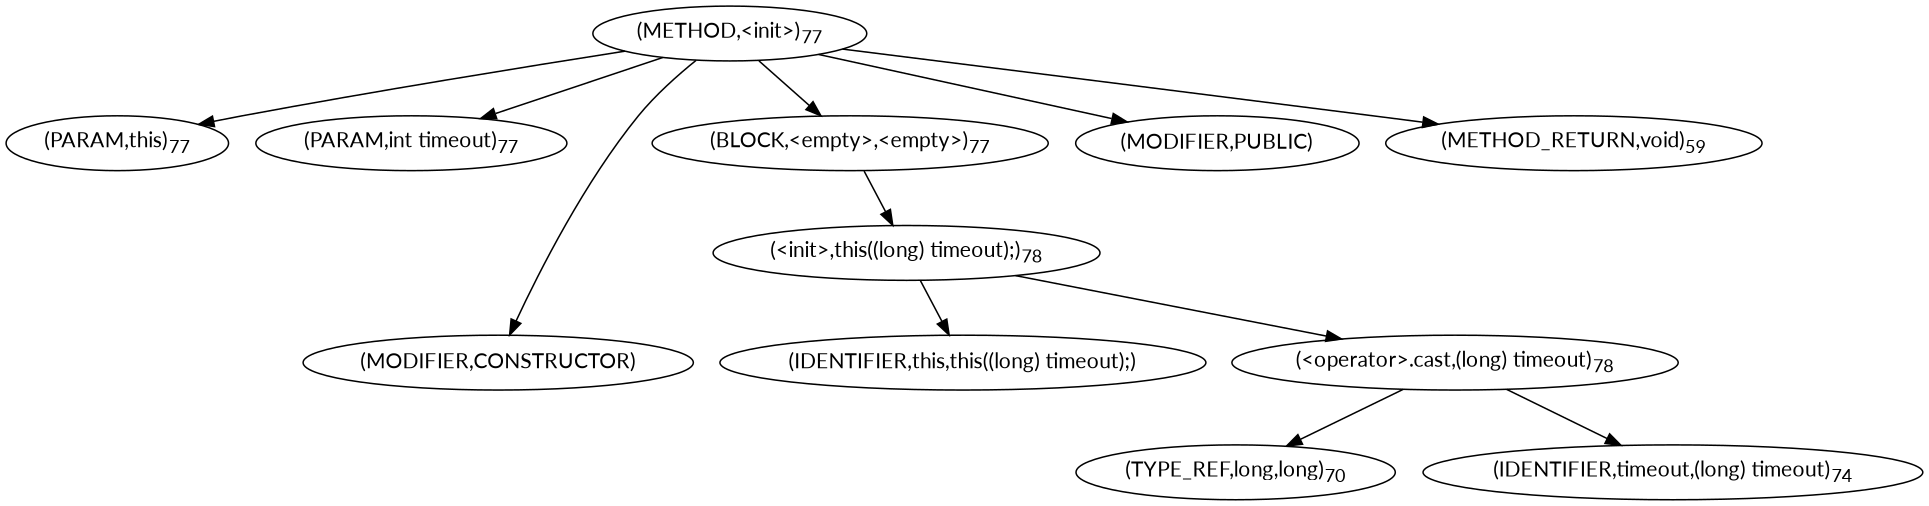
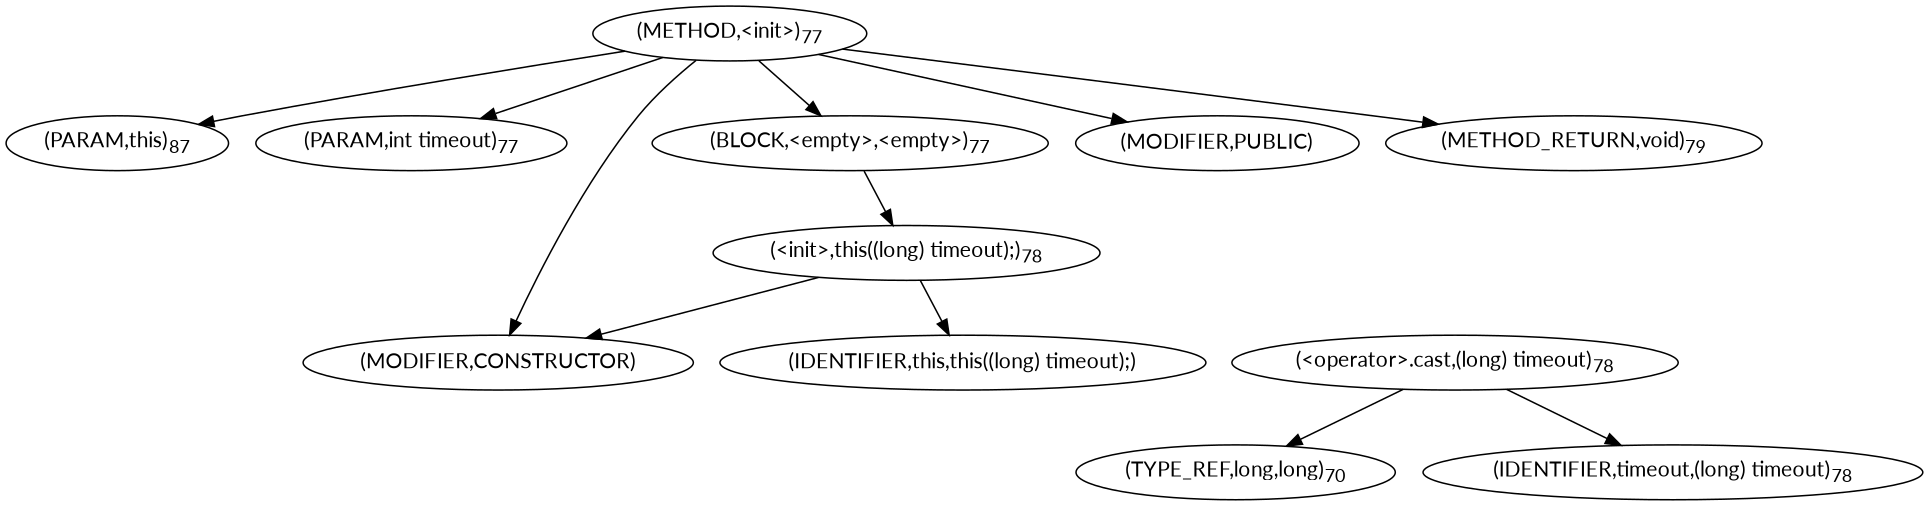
node "(PARAM,this)": text "77" -> "87"
node "(METHOD_RETURN,void)": text "59" -> "79"
edge "(<init>,this((long) timeout);)" -> "(<operator>.cast,(long) timeout)": now "(<init>,this((long) timeout);)" -> "(MODIFIER,CONSTRUCTOR)"
node "(IDENTIFIER,timeout,(long) timeout)": text "74" -> "78"
